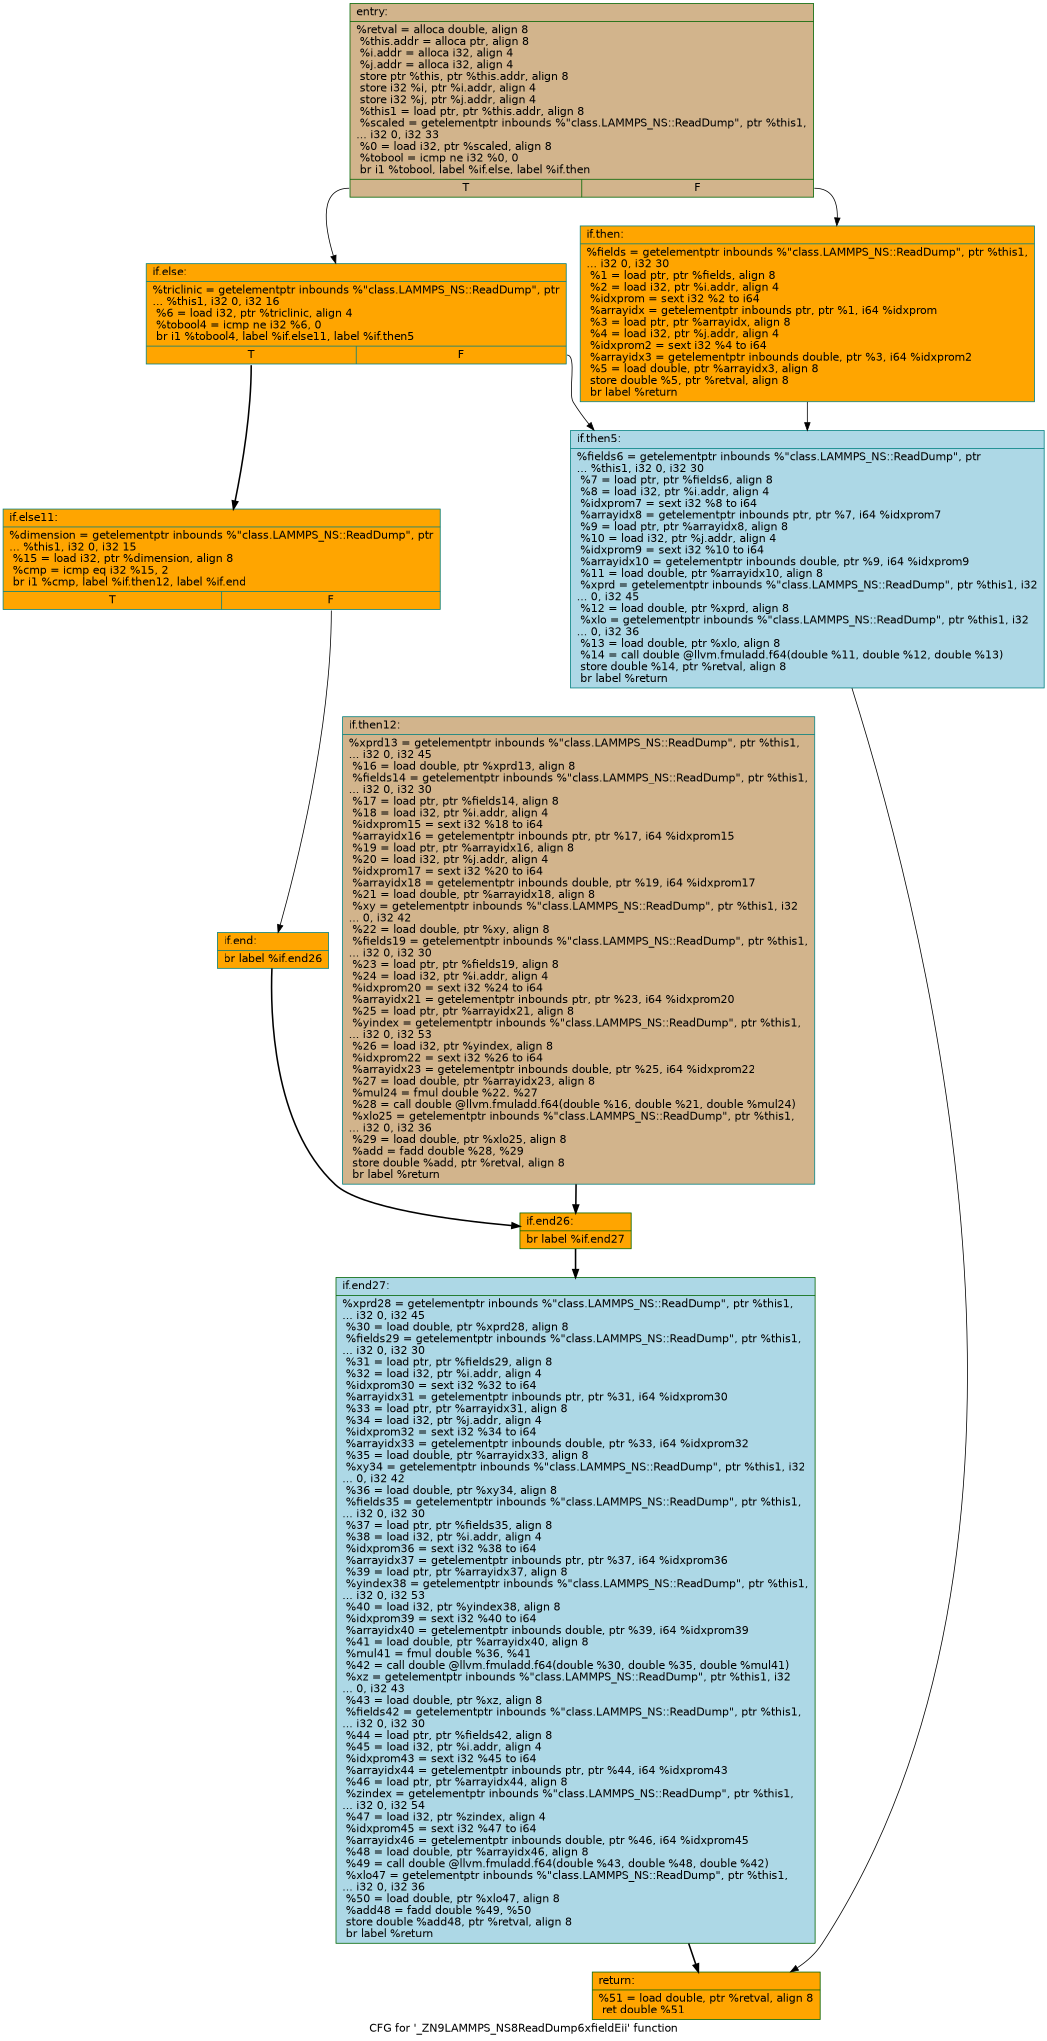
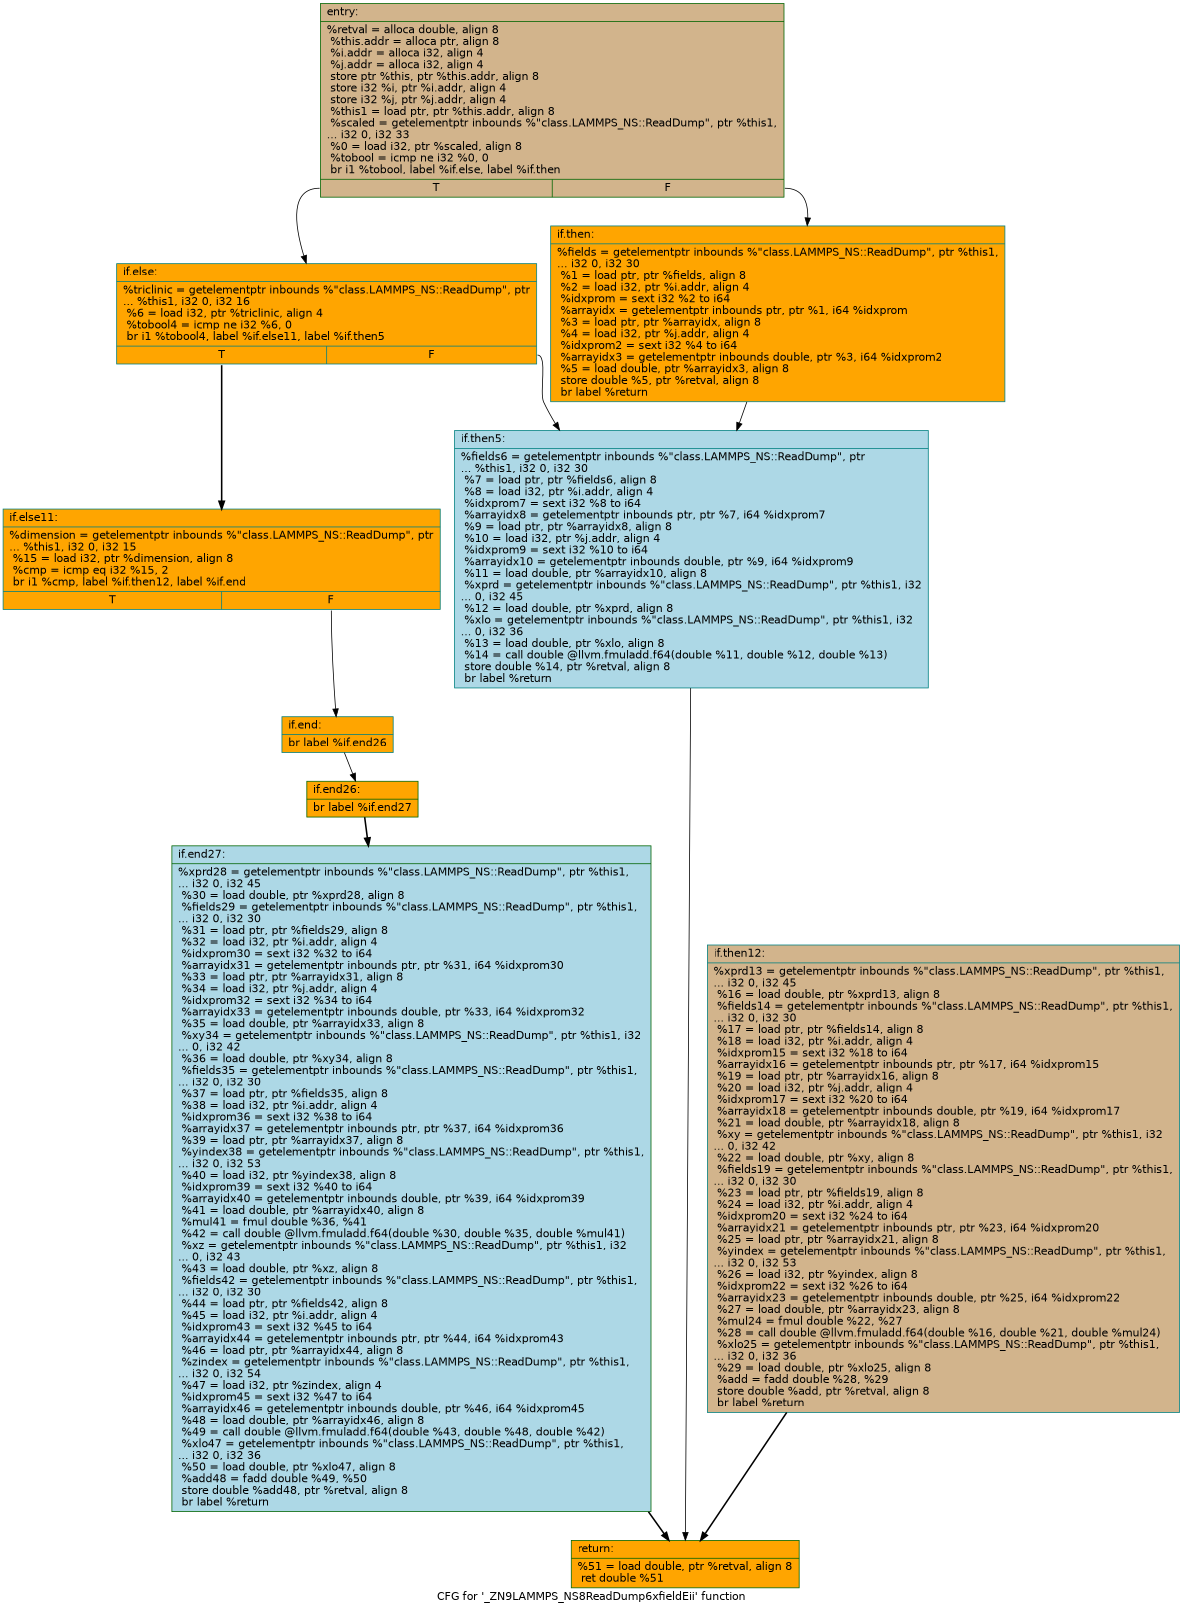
edge "if.end:" -> "if.end26:": style bold -> solid
edge "if.then12:" -> "if.end26:": now "if.then12:" -> "return:"
